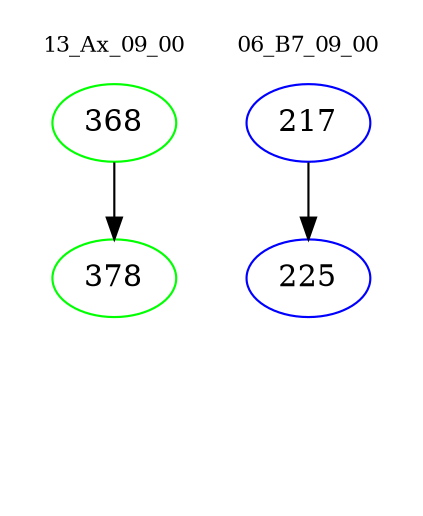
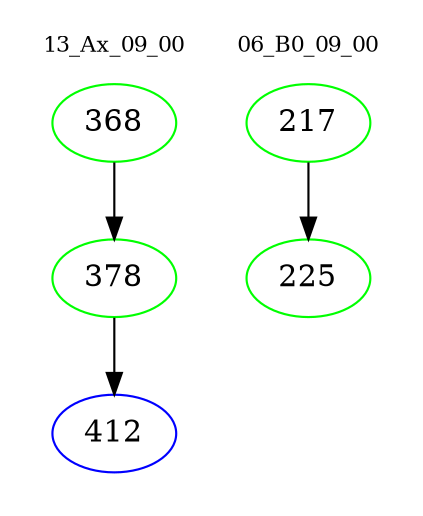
cluster "06_B7_09_00": label "06_B7_09_00" -> "06_B0_09_00"
node "217": color blue -> green
node "225": color blue -> green
node "412": added
